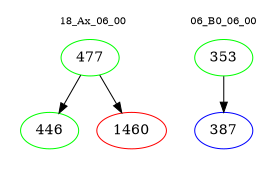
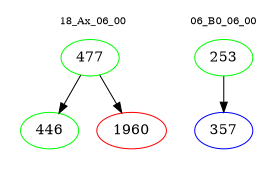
node "353": label "353" -> "253"
node "1460": label "1460" -> "1960"
node "387": label "387" -> "357"
